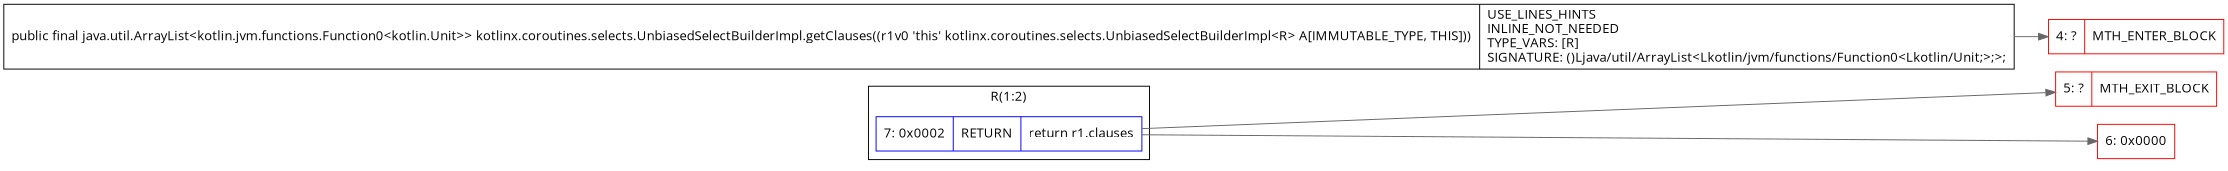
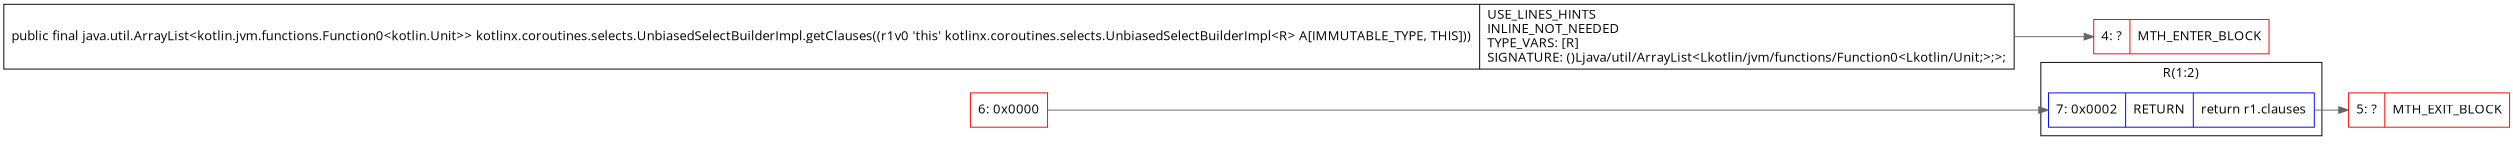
edge "7: 0x0002" -> "6: 0x0000": reversed
